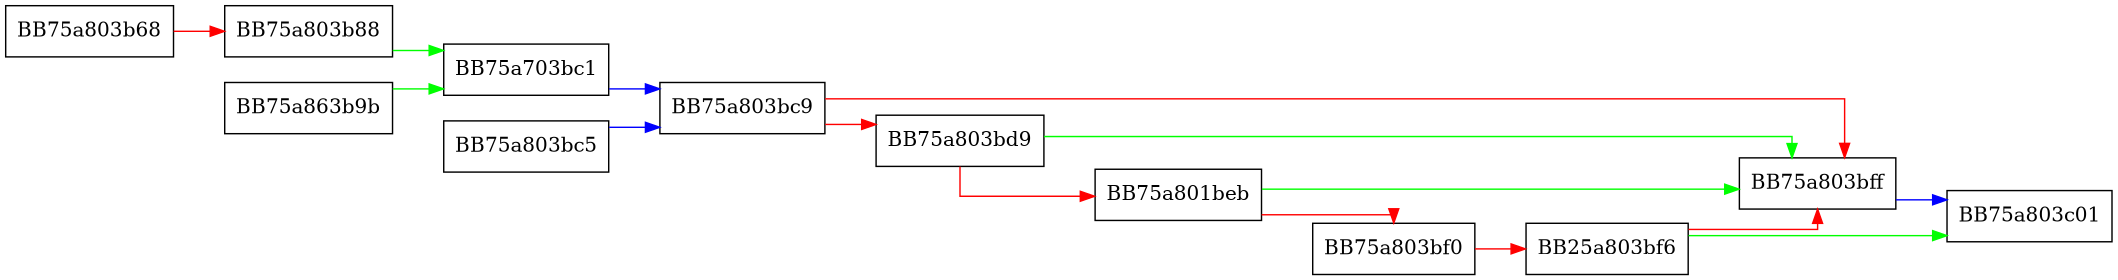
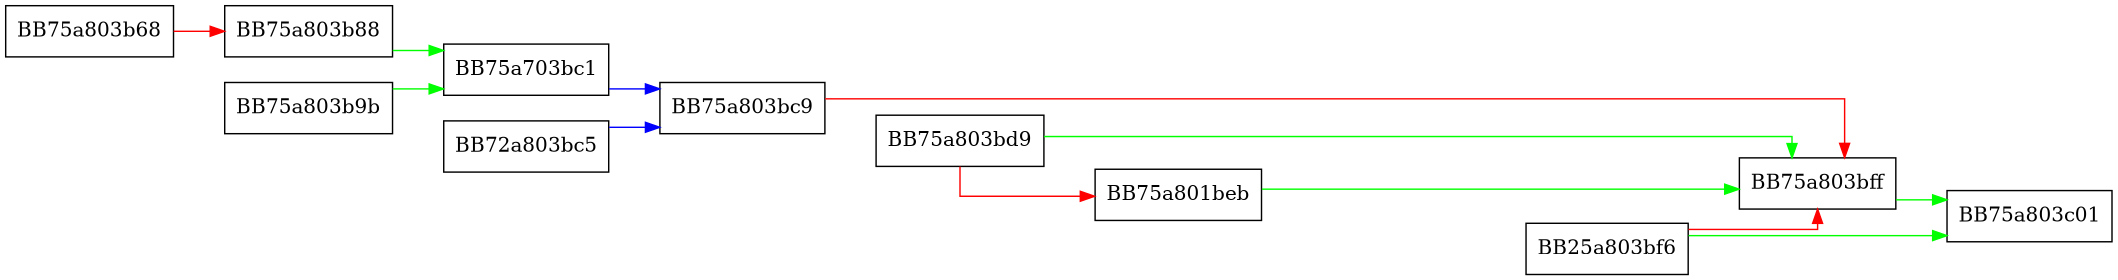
node "BB75a863b9b": label "BB75a863b9b" -> "BB75a803b9b"
edge "BB75a803bc9" -> "BB75a803bd9": removed
node "BB75a803bc5": label "BB75a803bc5" -> "BB72a803bc5"
edge "BB75a803bff" -> "BB75a803c01": color blue -> green
node "BB75a803bf0": removed
